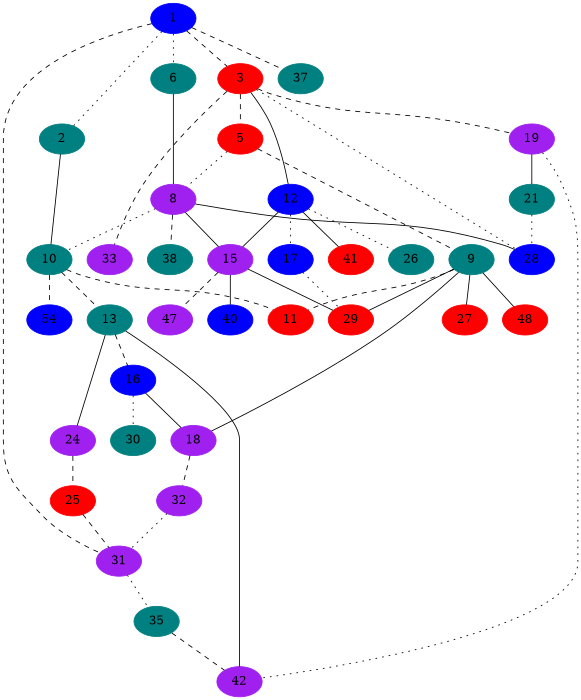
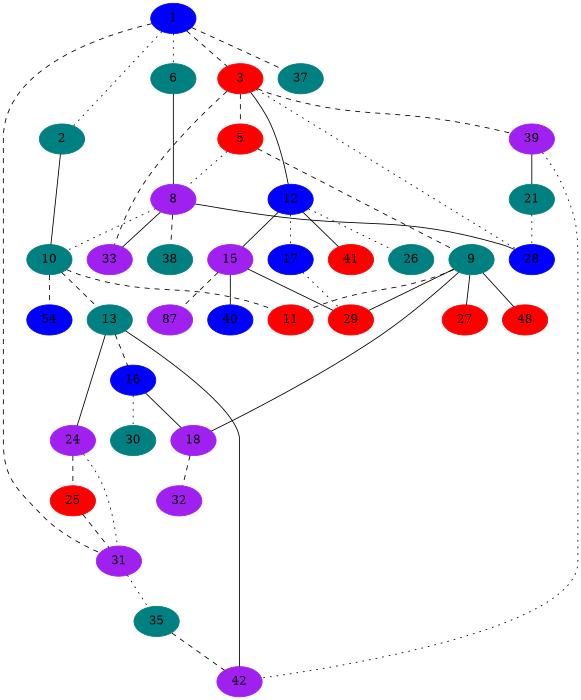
node "19": label "19" -> "39"
edge "8" -- "15": now "8" -- "33"
node "47": label "47" -> "87"
edge "32" -- "31": now "24" -- "31"
